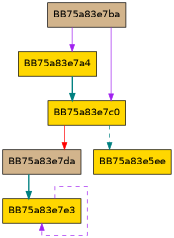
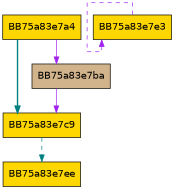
edge "BB75a83e7ba" -> "BB75a83e7a4": reversed
node "BB75a83e7c0": label "BB75a83e7c0" -> "BB75a83e7c9"
node "BB75a83e7da": removed
node "BB75a83e5ee": label "BB75a83e5ee" -> "BB75a83e7ee"
